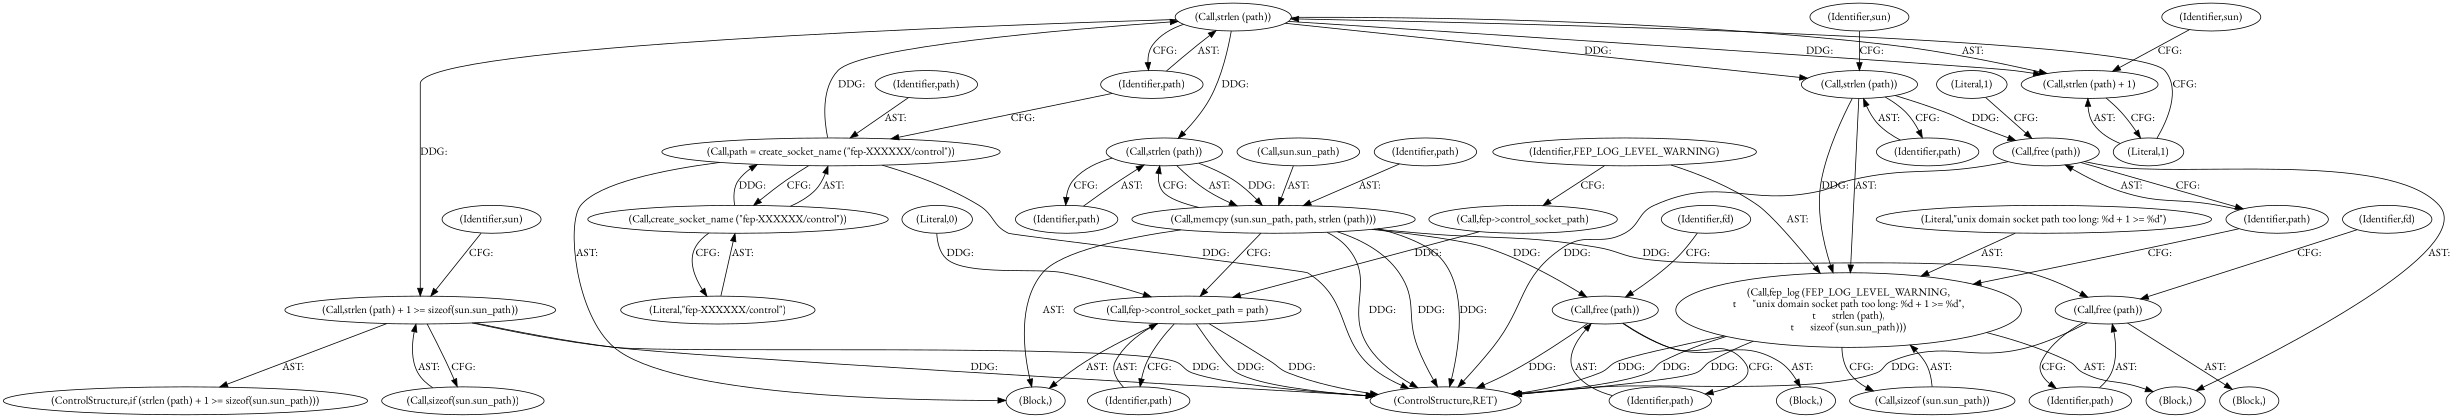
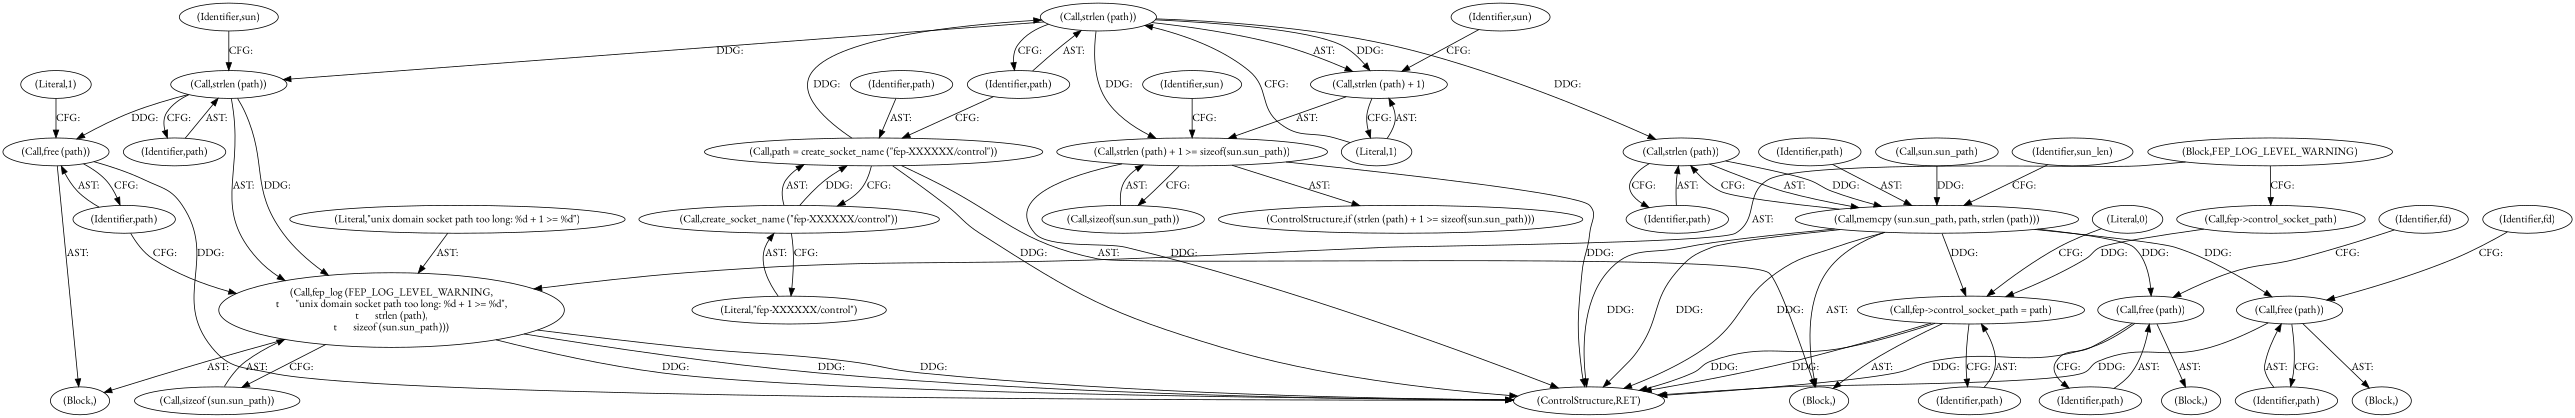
edge "(Call,strlen (path) + 1)" -> "(Call,strlen (path) + 1 >= sizeof(sun.sun_path))": added, label "AST:"
node "(Identifier,FEP_LOG_LEVEL_WARNING)": label "(Identifier,FEP_LOG_LEVEL_WARNING)" -> "(Block,FEP_LOG_LEVEL_WARNING)"
node "(Identifier,sun_len)": added
edge "(Call,sun.sun_path)" -> "(Call,memcpy (sun.sun_path, path, strlen (path)))": label "AST: " -> "DDG: "
edge "(Literal,0)" -> "(Call,fep->control_socket_path = path)": label "DDG: " -> "CFG: "
edge "(Call,memcpy (sun.sun_path, path, strlen (path)))" -> "(Call,fep->control_socket_path = path)": label "CFG: " -> "DDG: "
